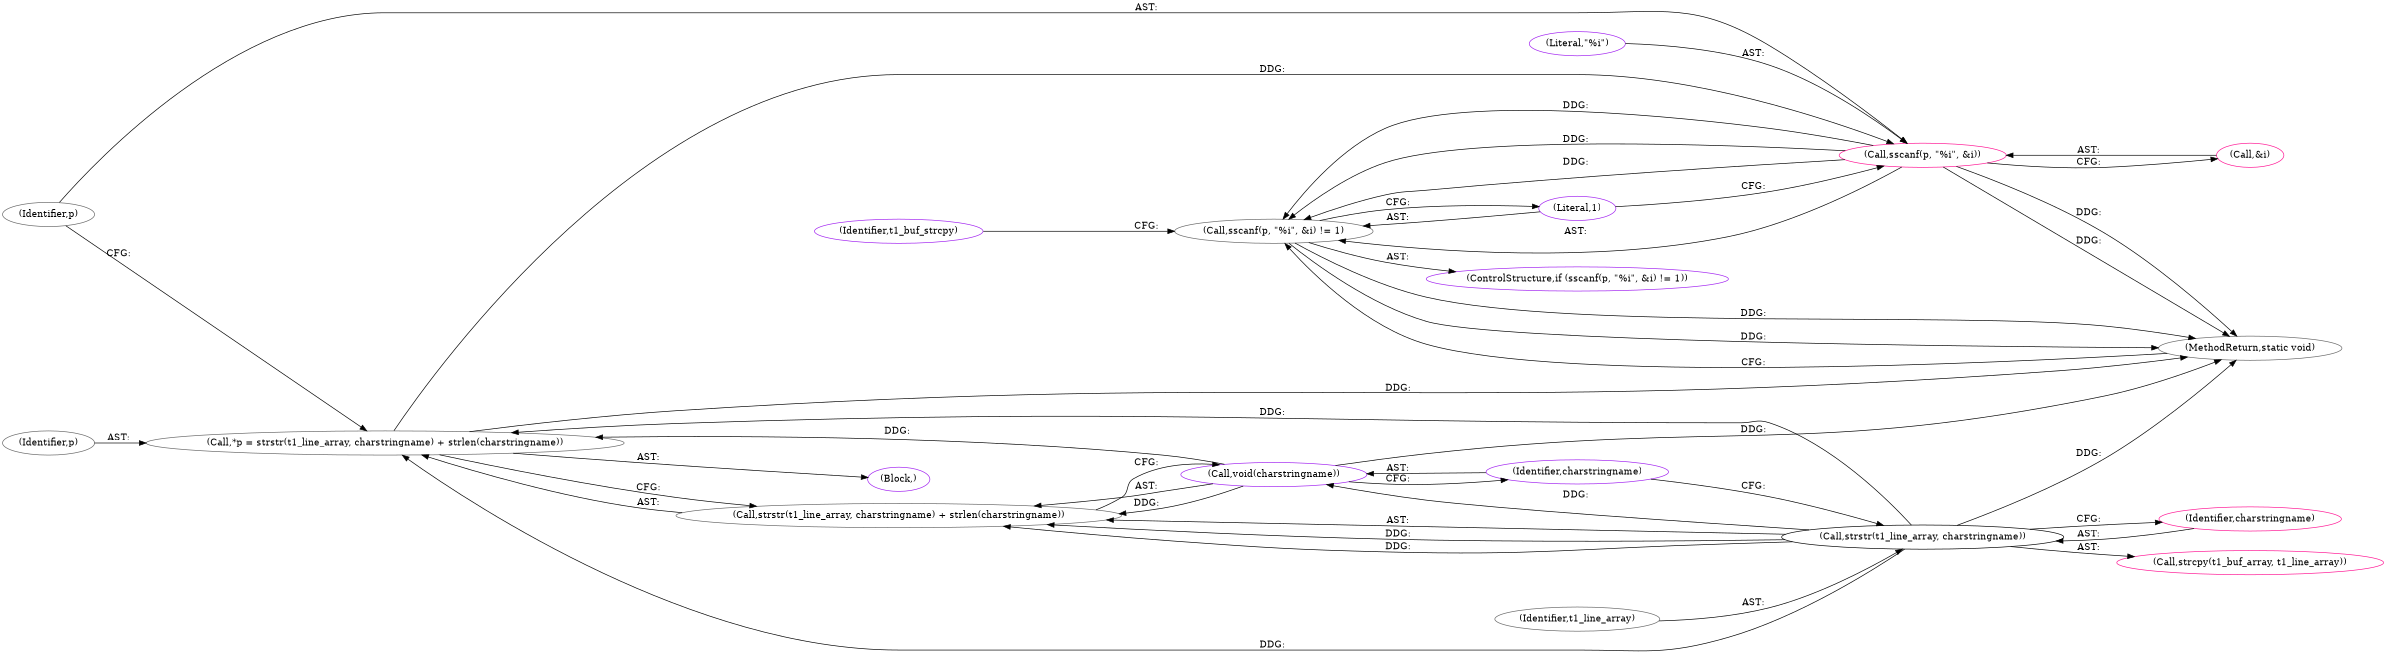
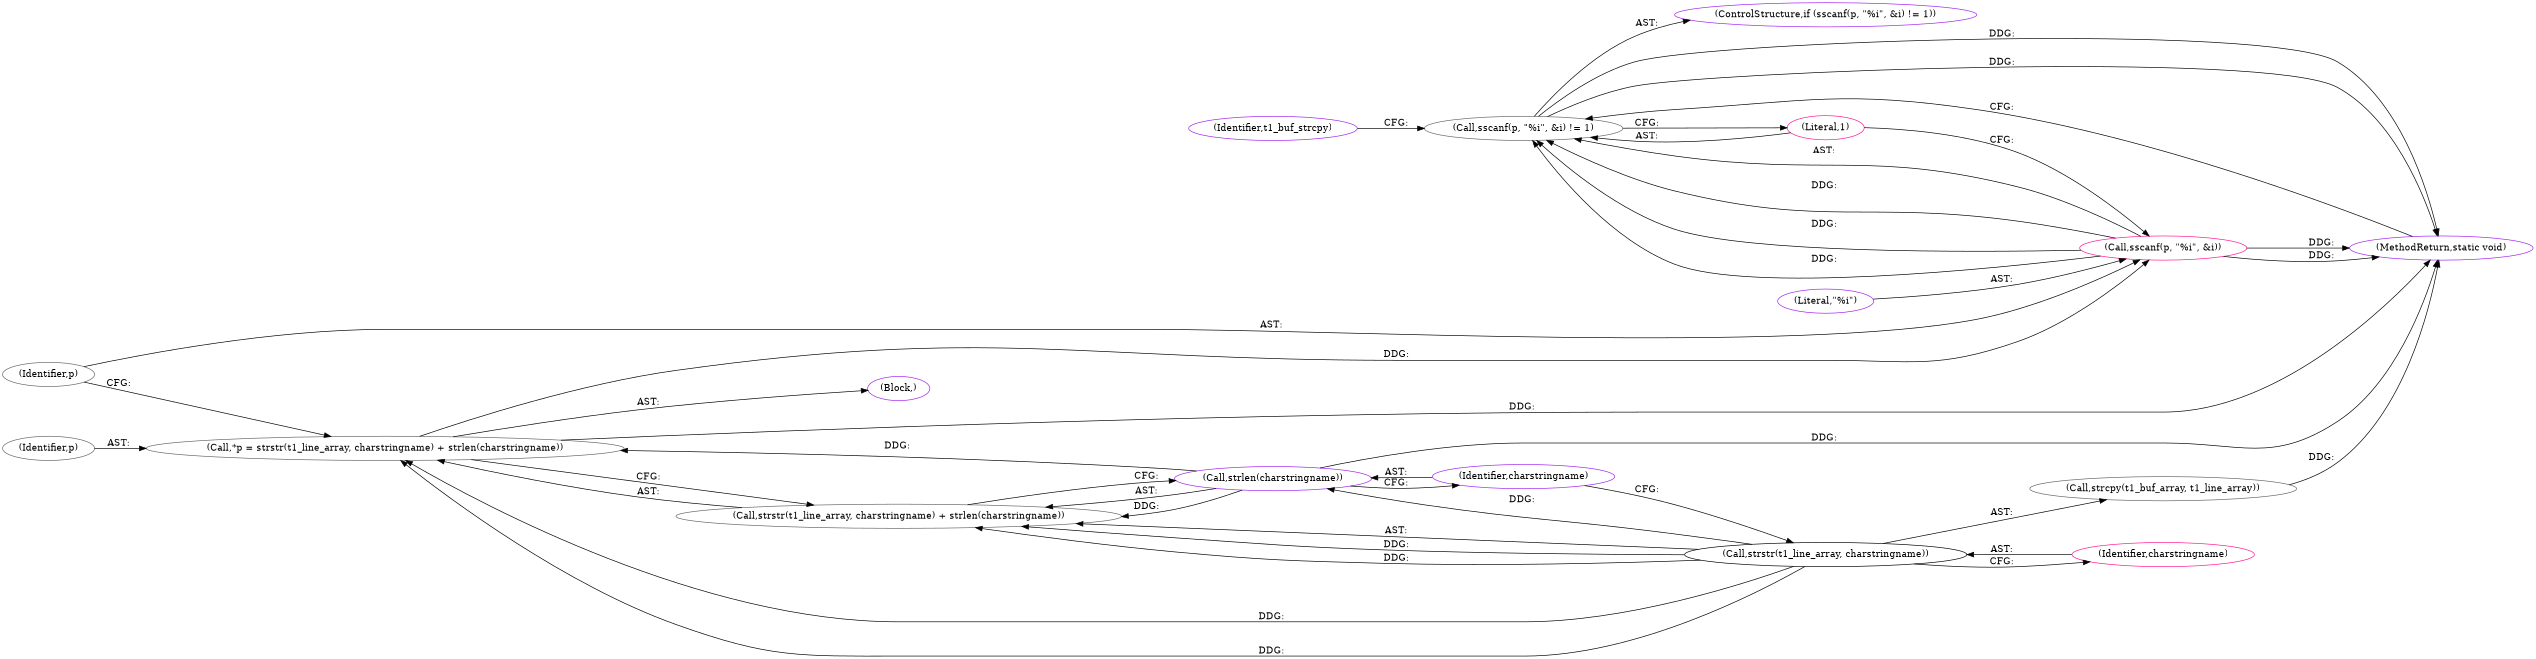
node "(Call,&i)": removed
node "(Literal,1)": color purple -> deeppink
node "(MethodReturn,static void)": color gray40 -> purple
edge "(Call,strstr(t1_line_array, charstringname))" -> "(MethodReturn,static void)": now "(Call,strcpy(t1_buf_array, t1_line_array))" -> "(MethodReturn,static void)"
node "(Call,void(charstringname))": label "(Call,void(charstringname))" -> "(Call,strlen(charstringname))"
node "(Call,strcpy(t1_buf_array, t1_line_array))": color deeppink -> gray40
node "(Identifier,t1_line_array)": removed
